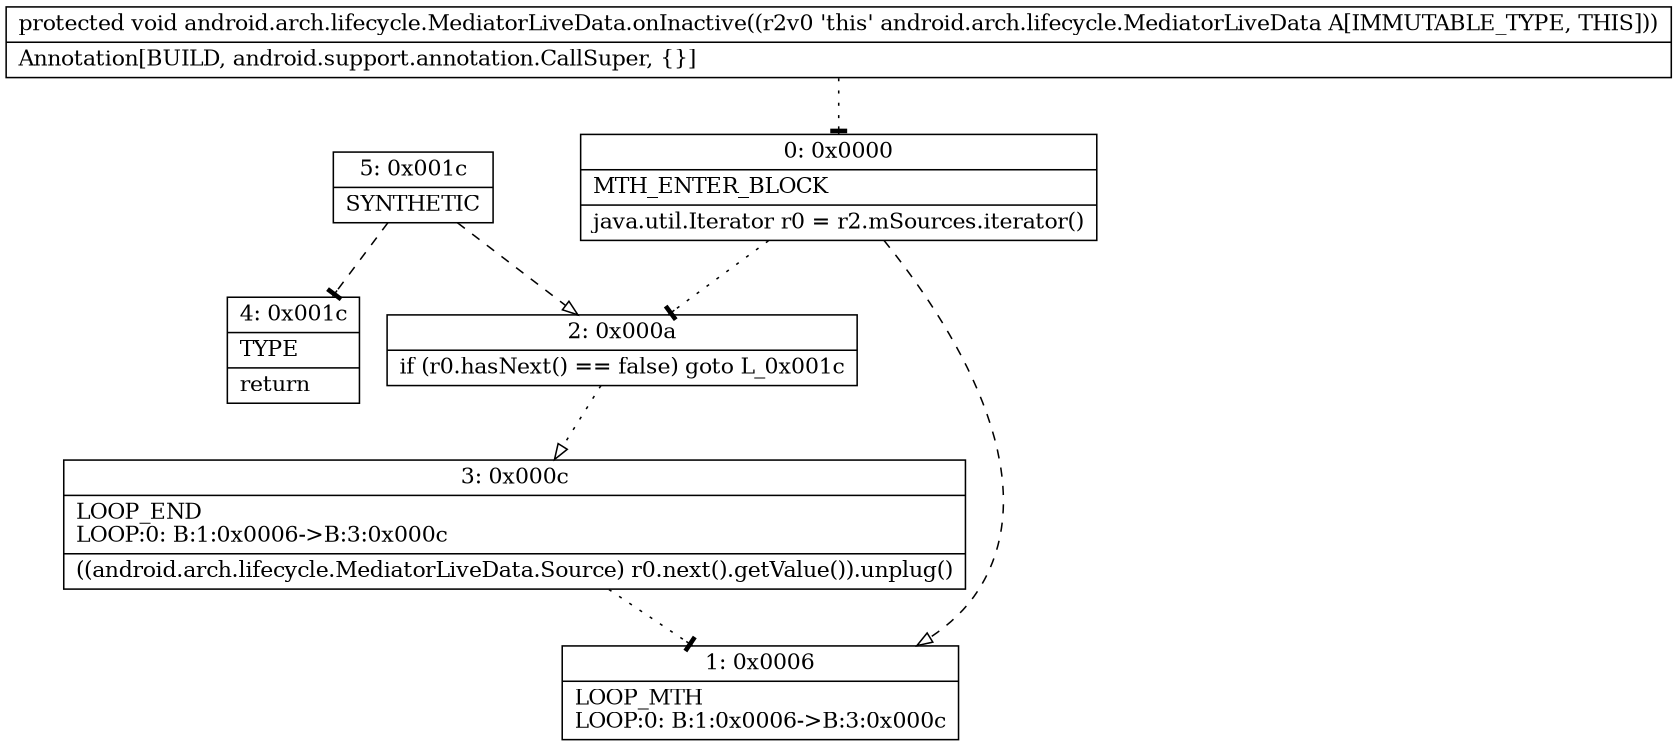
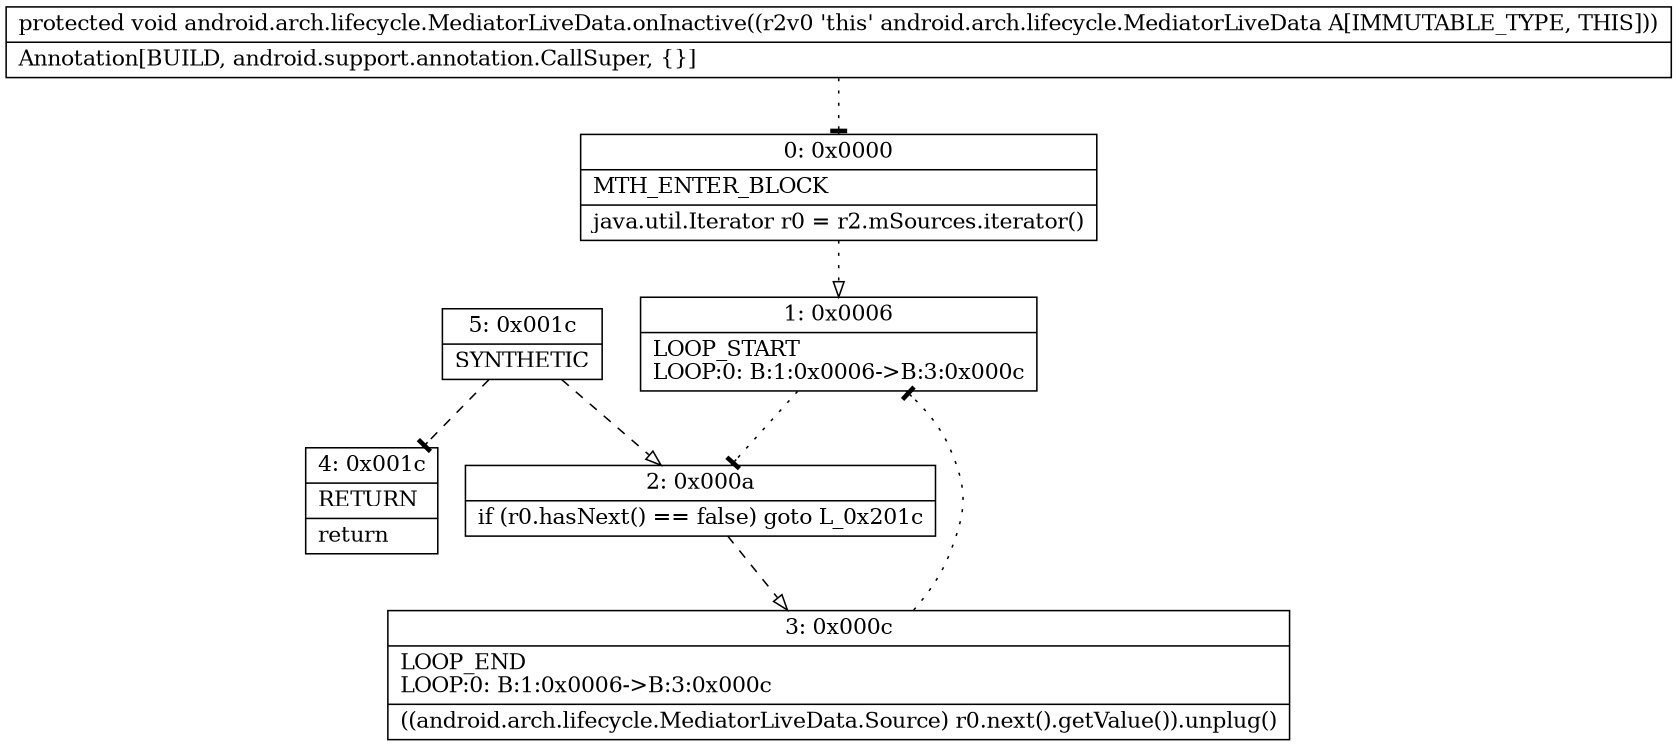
edge "0: 0x0000" -> "2: 0x000a": now "1: 0x0006" -> "2: 0x000a"
node "4: 0x001c": text "TYPE" -> "RETURN"
node "2: 0x000a": text "if (r0.hasNext() == false) goto L_0x001c" -> "if (r0.hasNext() == false) goto L_0x201c"
edge "2: 0x000a" -> "3: 0x000c": style dotted -> dashed
edge "0: 0x0000" -> "1: 0x0006": style dashed -> dotted
node "1: 0x0006": text "LOOP_MTH" -> "LOOP_START"
